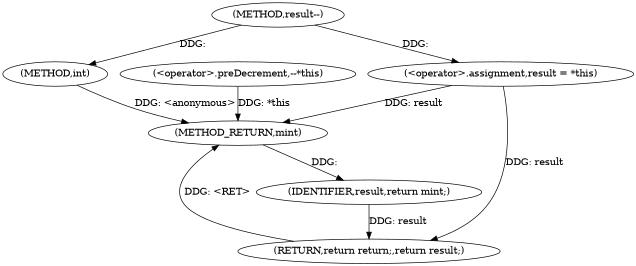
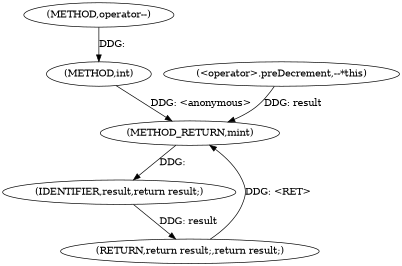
node "(METHOD,result--)": label "(METHOD,result--)" -> "(METHOD,operator--)"
node "(<operator>.assignment,result = *this)": removed
edge "(<operator>.preDecrement,--*this)" -> "(METHOD_RETURN,mint)": label "DDG: *this" -> "DDG: result"
node "(IDENTIFIER,result,return mint;)": label "(IDENTIFIER,result,return mint;)" -> "(IDENTIFIER,result,return result;)"
node "(RETURN,return return;,return result;)": label "(RETURN,return return;,return result;)" -> "(RETURN,return result;,return result;)"
